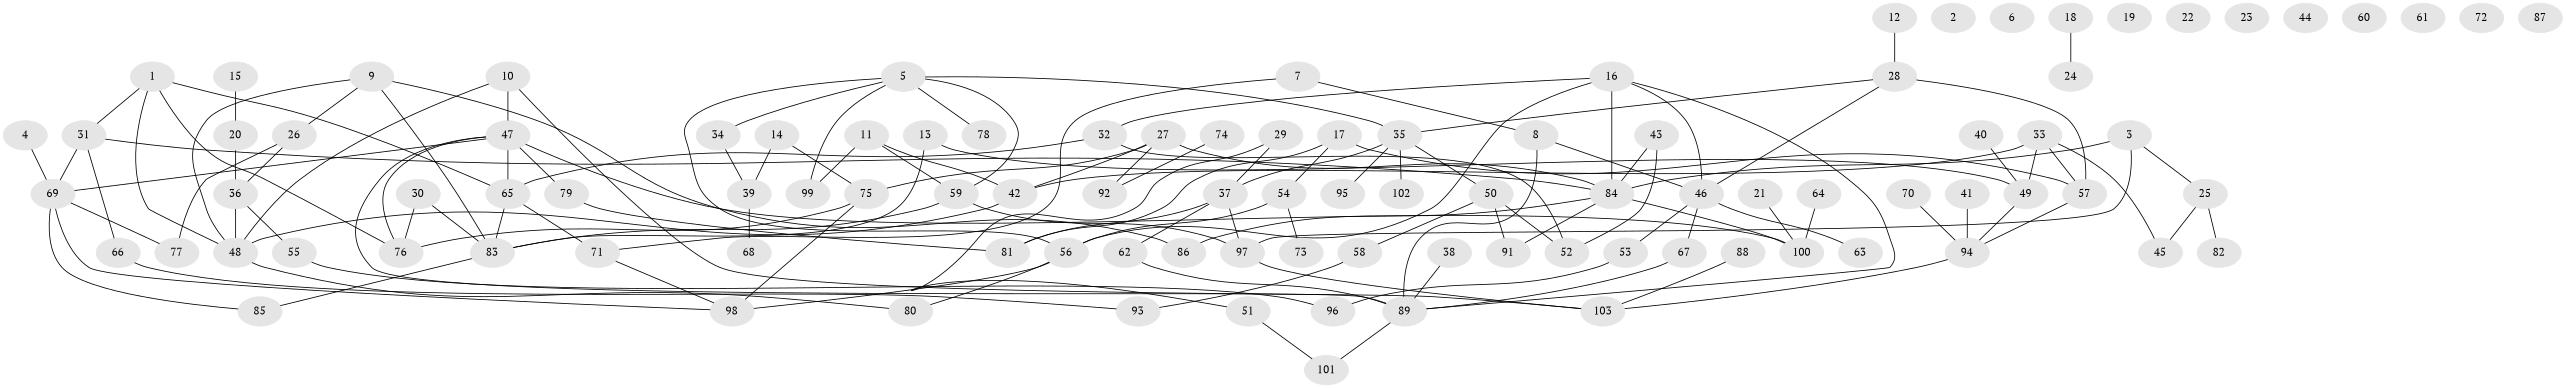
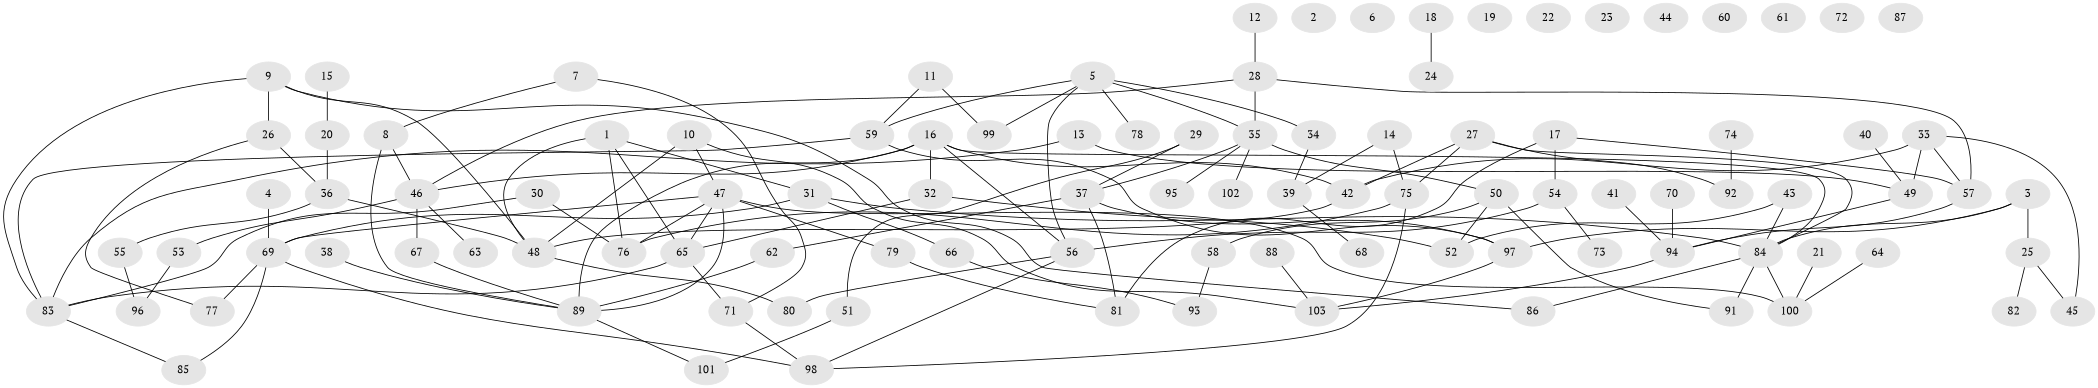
edge "11" -- "42": now "16" -- "42"
